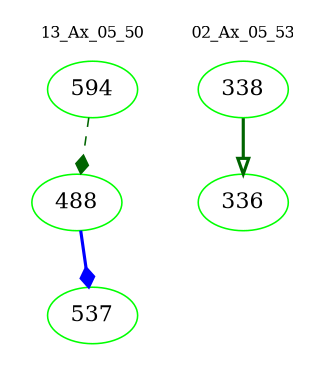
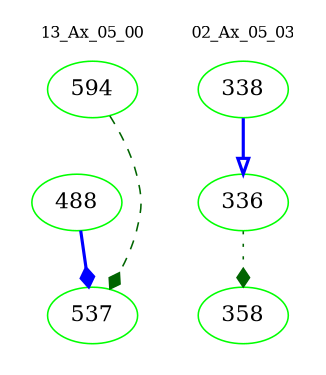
cluster "13_Ax_05_50": label "13_Ax_05_50" -> "13_Ax_05_00"
cluster "02_Ax_05_53": label "02_Ax_05_53" -> "02_Ax_05_03"
edge "594" -> "488": now "594" -> "537"
edge "338" -> "336": color darkgreen -> blue
node "358": added
